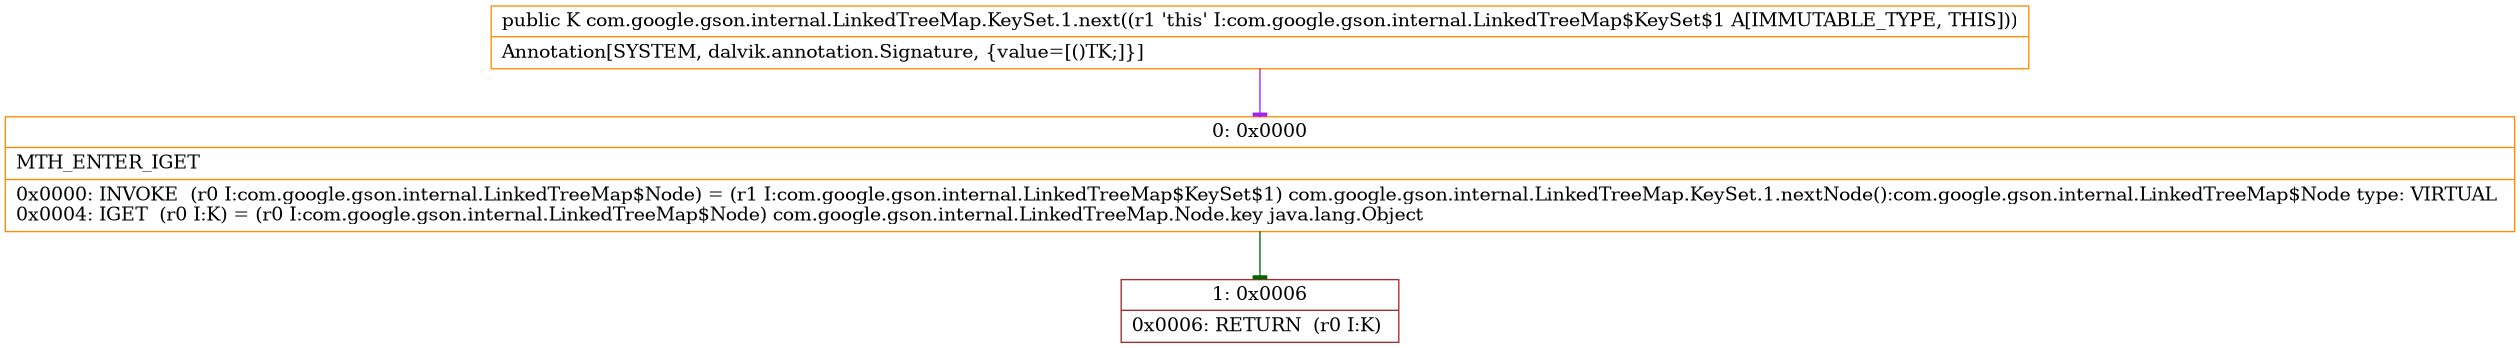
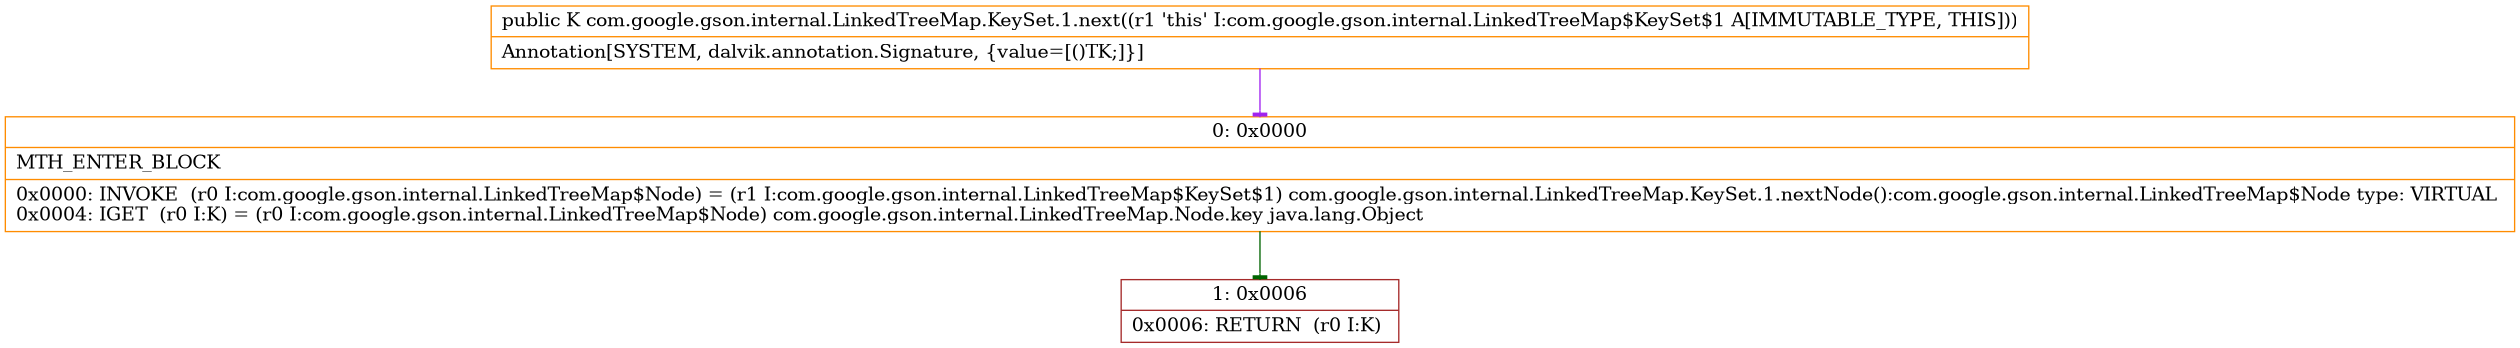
node "0: 0x0000": text "MTH_ENTER_IGET" -> "MTH_ENTER_BLOCK"
